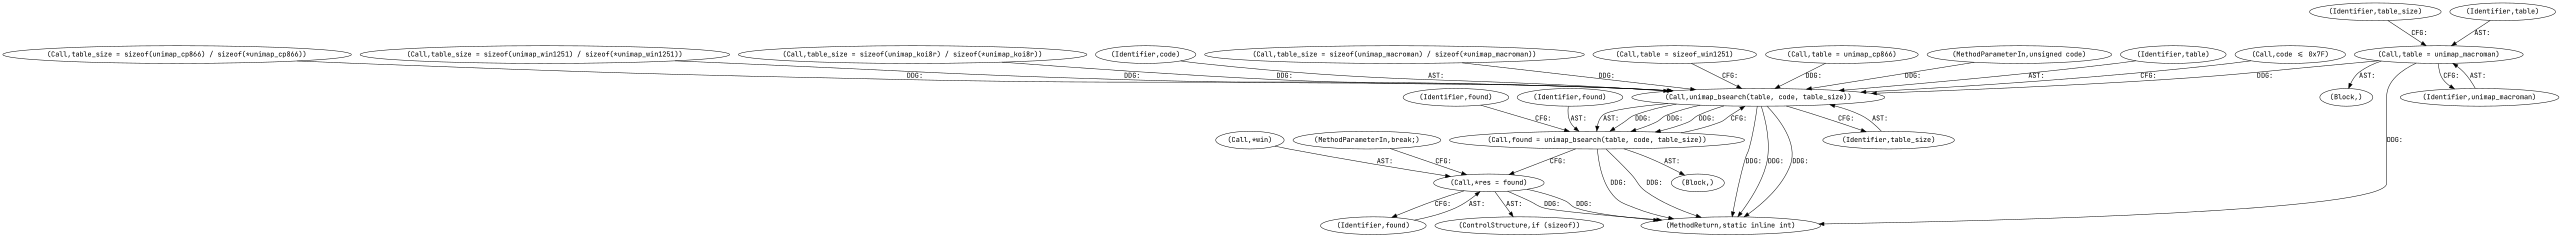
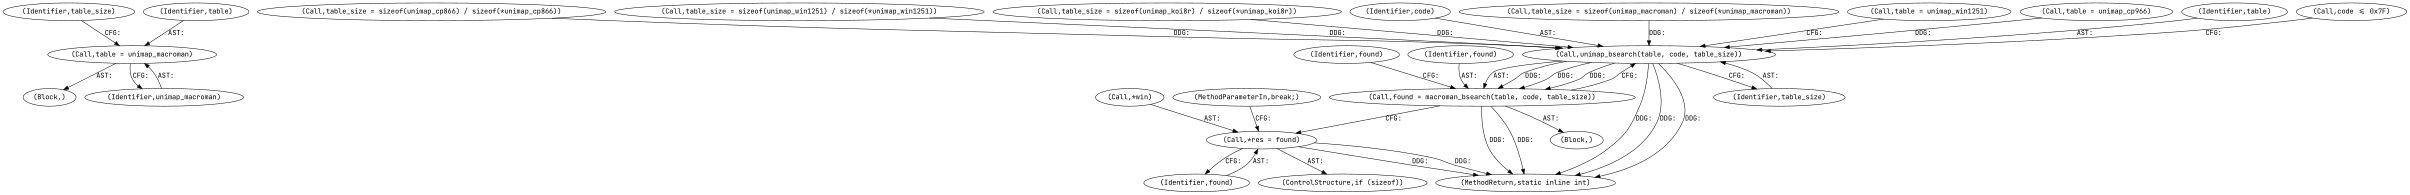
node "(Call,table = sizeof_win1251)": label "(Call,table = sizeof_win1251)" -> "(Call,table = unimap_win1251)"
node "(Call,table = unimap_cp866)": label "(Call,table = unimap_cp866)" -> "(Call,table = unimap_cp966)"
node "(MethodParameterIn,unsigned code)": removed
edge "(Call,table = unimap_macroman)" -> "(Call,unimap_bsearch(table, code, table_size))": removed, label "DDG:"
node "(Call,found = unimap_bsearch(table, code, table_size))": label "(Call,found = unimap_bsearch(table, code, table_size))" -> "(Call,found = macroman_bsearch(table, code, table_size))"
edge "(Call,table = unimap_macroman)" -> "(MethodReturn,static inline int)": removed, label "DDG:"
